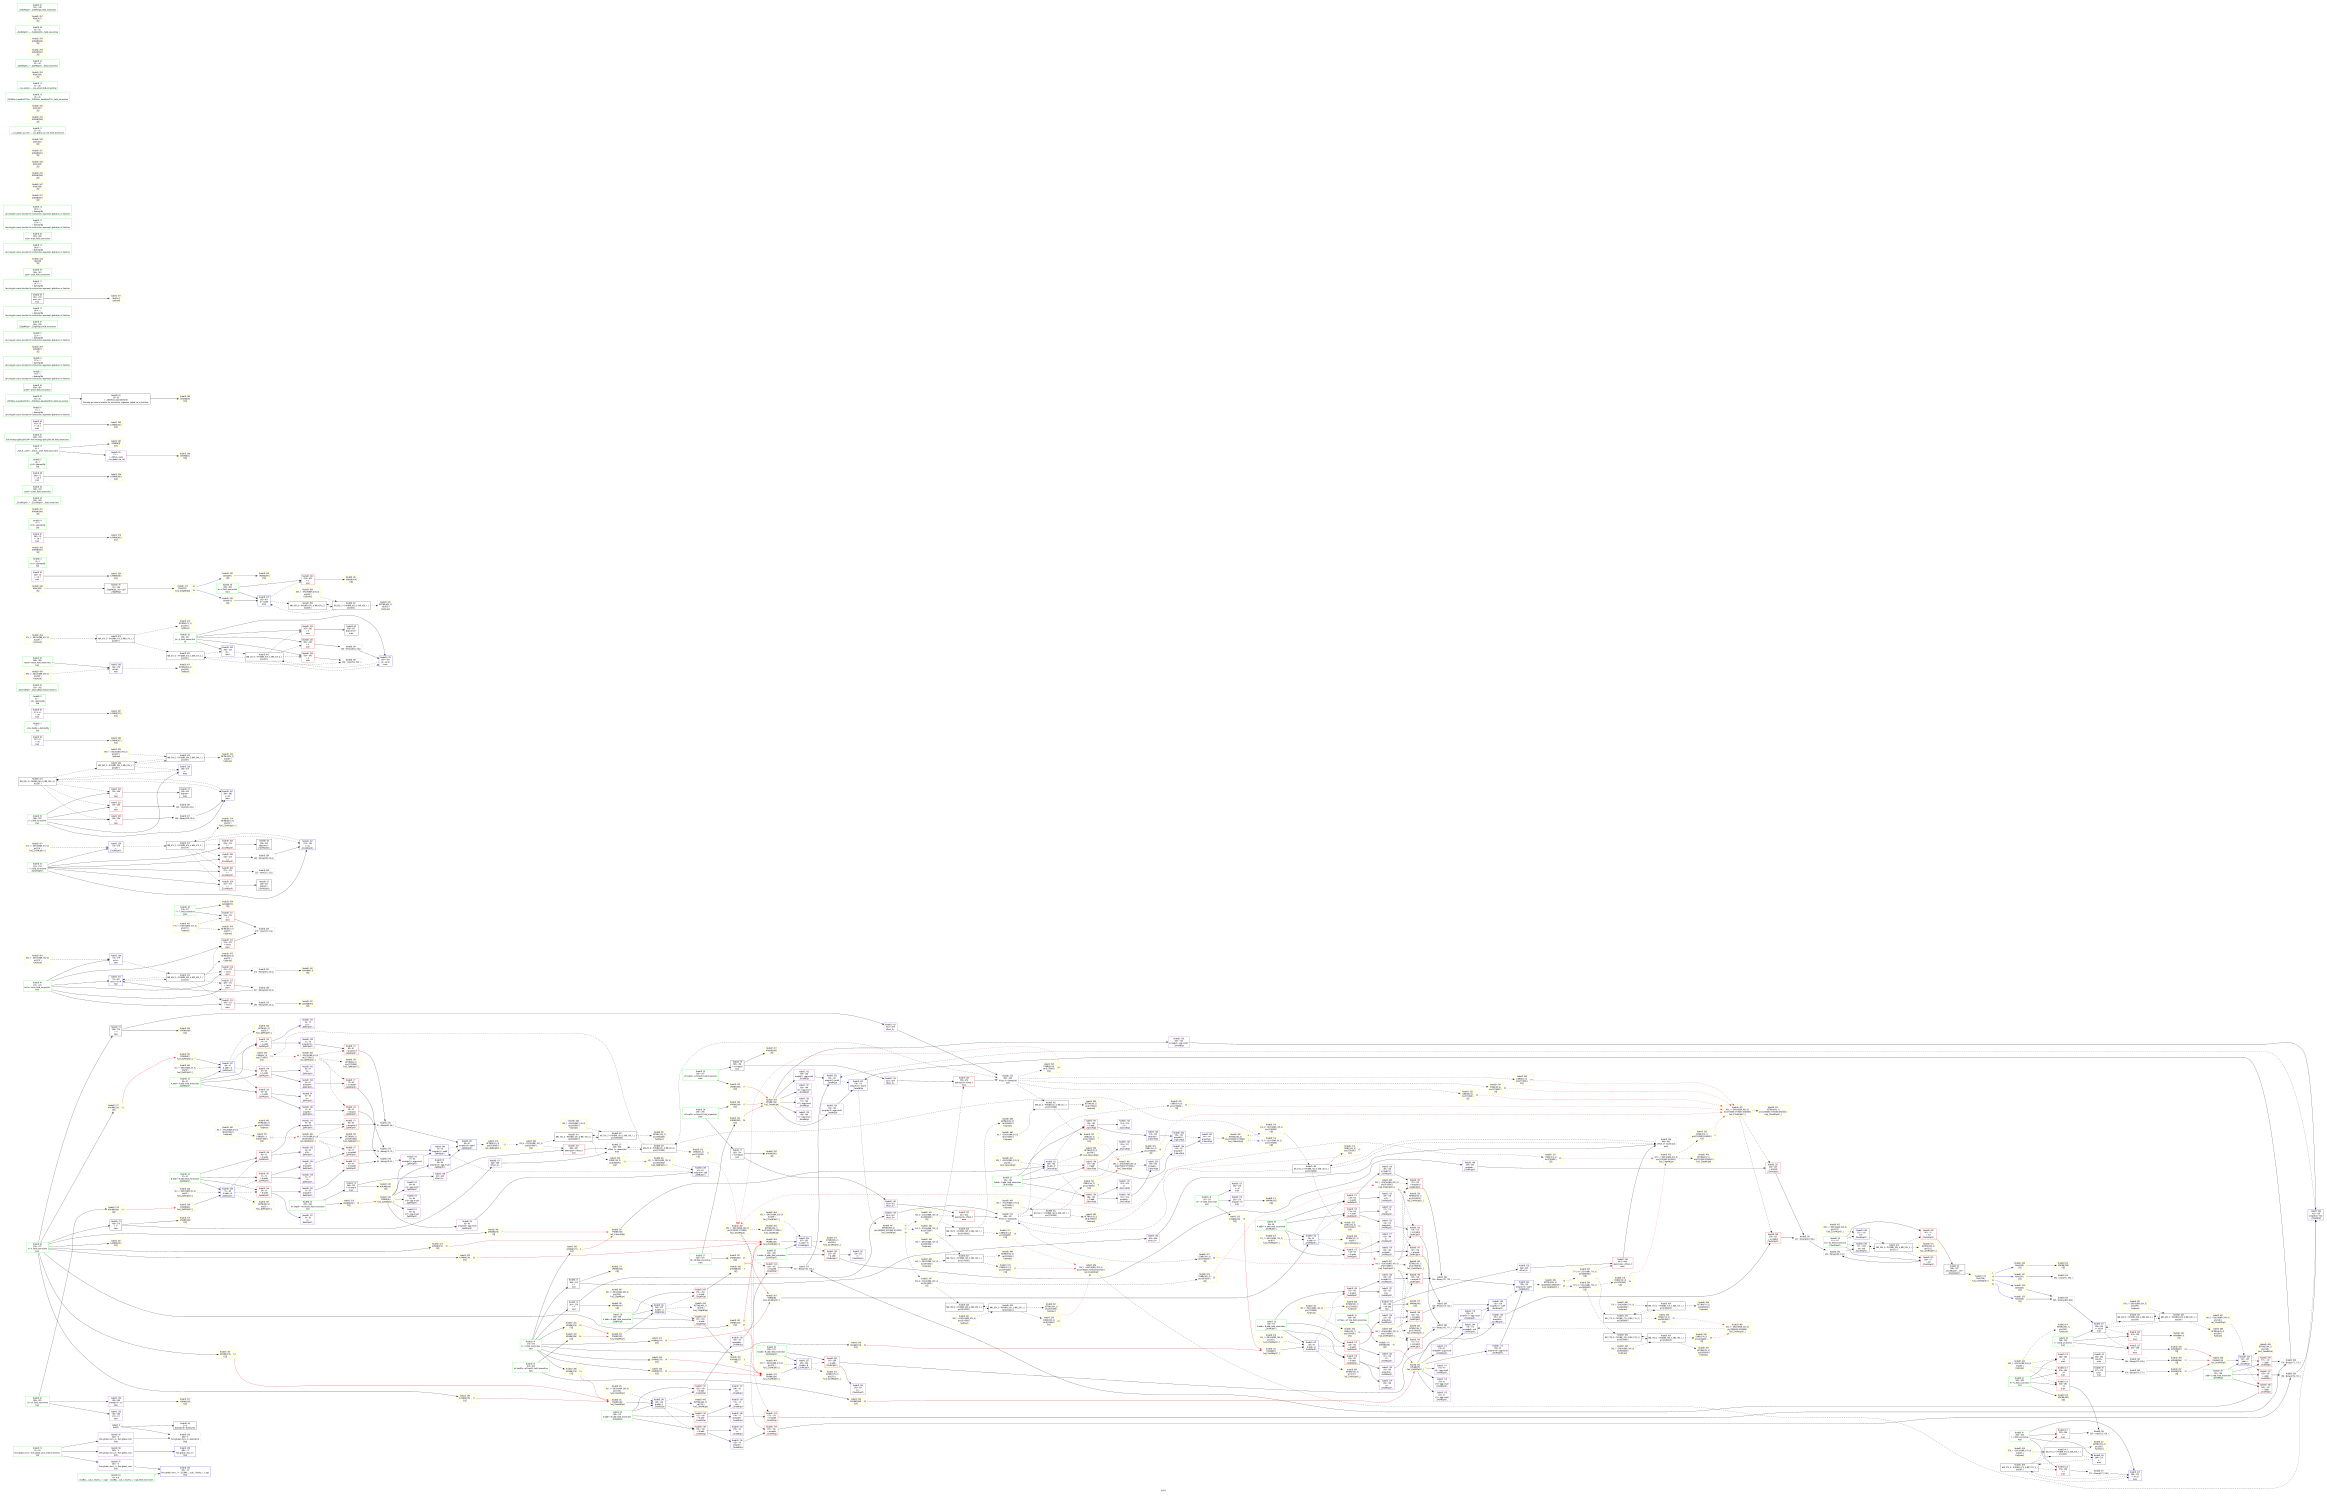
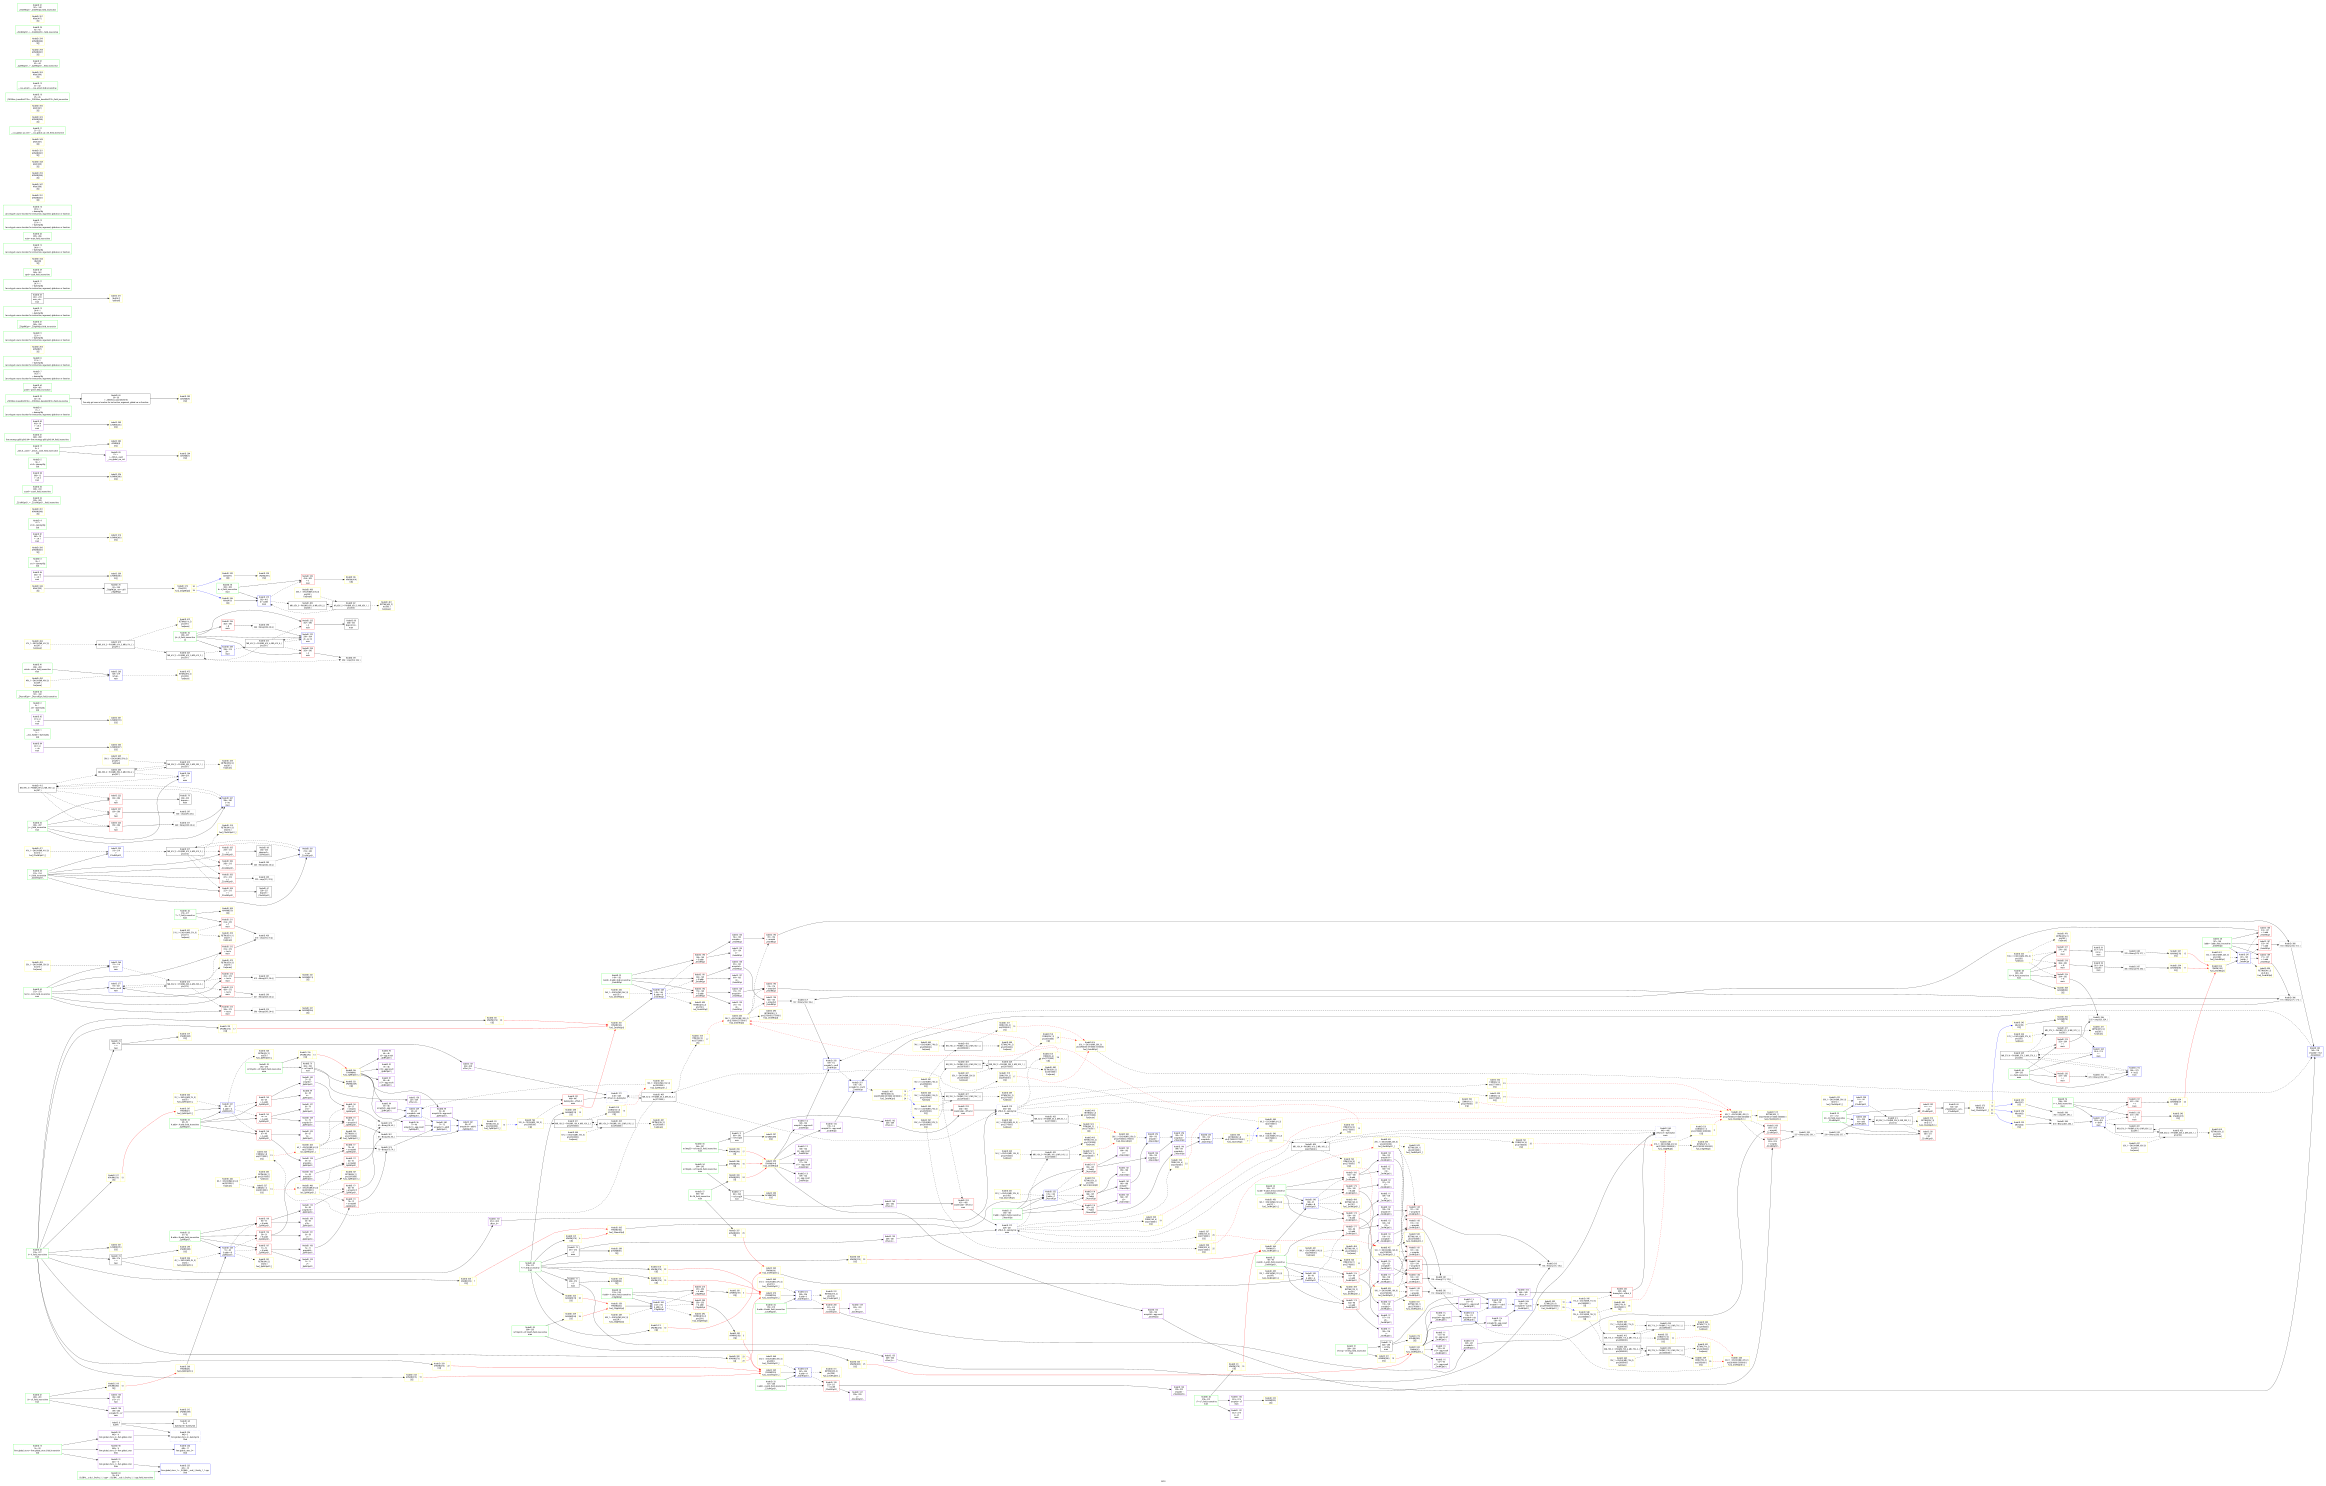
edge "NodeID: 413" -> "NodeID: 226": removed
edge "NodeID: 378" -> "NodeID: 96": now "NodeID: 378" -> "NodeID: 239"
edge "NodeID: 383" -> "NodeID: 246": reversed
